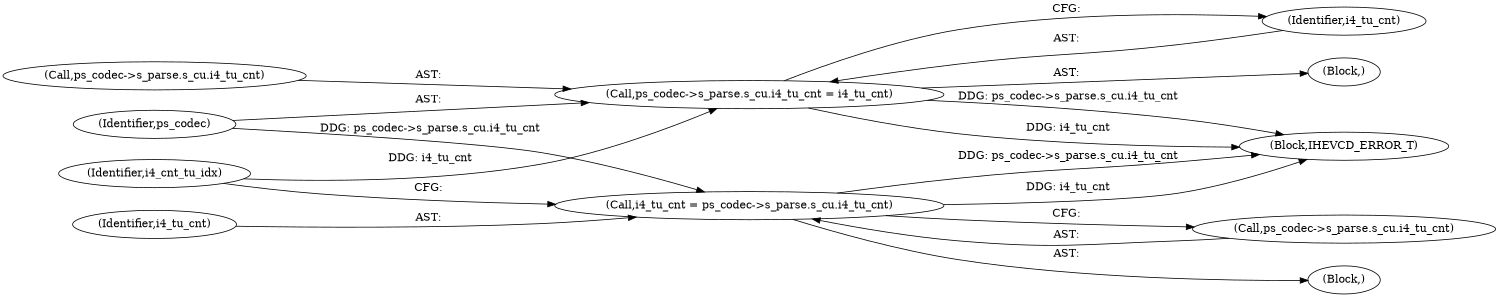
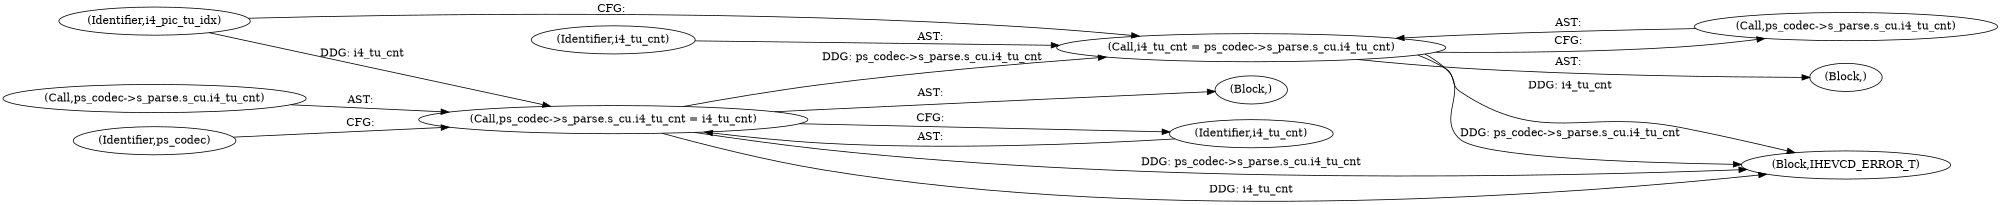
edge "(Identifier,ps_codec)" -> "(Call,ps_codec->s_parse.s_cu.i4_tu_cnt = i4_tu_cnt)": label "AST: " -> "CFG: "
edge "(Identifier,ps_codec)" -> "(Call,i4_tu_cnt = ps_codec->s_parse.s_cu.i4_tu_cnt)": now "(Call,ps_codec->s_parse.s_cu.i4_tu_cnt = i4_tu_cnt)" -> "(Call,i4_tu_cnt = ps_codec->s_parse.s_cu.i4_tu_cnt)"
node "(Identifier,i4_cnt_tu_idx)": label "(Identifier,i4_cnt_tu_idx)" -> "(Identifier,i4_pic_tu_idx)"
